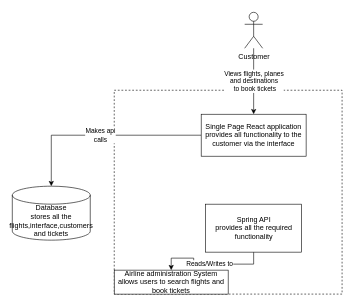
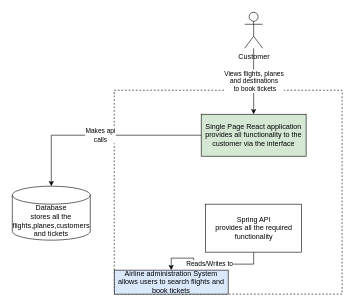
node "Single Page React application provides all functionality to the customer via the interface": fillcolor #ffffff -> #d5e8d4
node "Database stores all the flights,interface,customers and tickets": label "Database stores all the flights,interface,customers and tickets" -> "Database stores all the flights,planes,customers and tickets"
node "Airline administration System allows users to search flights and book tickets": fillcolor #ffffff -> #dae8fc
